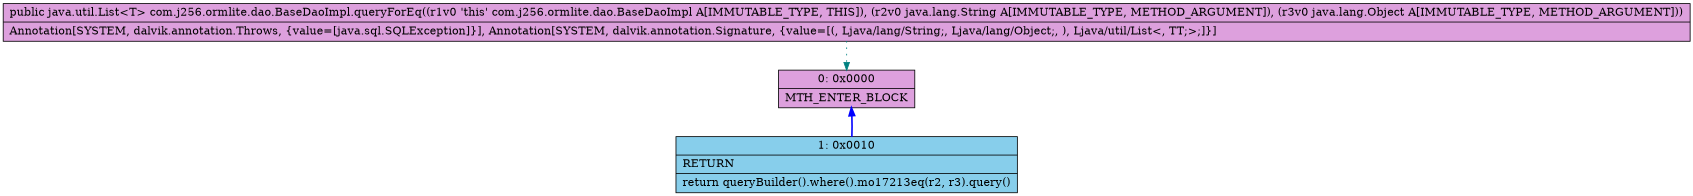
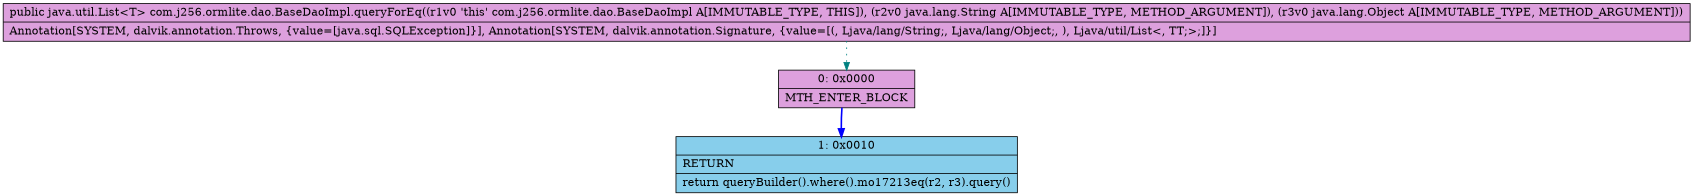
edge "1: 0x0010" -> "0: 0x0000": reversed
